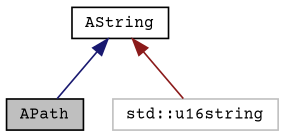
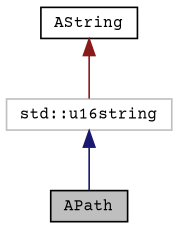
edge "APath" -> "AString": now "APath" -> "std::u16string"
